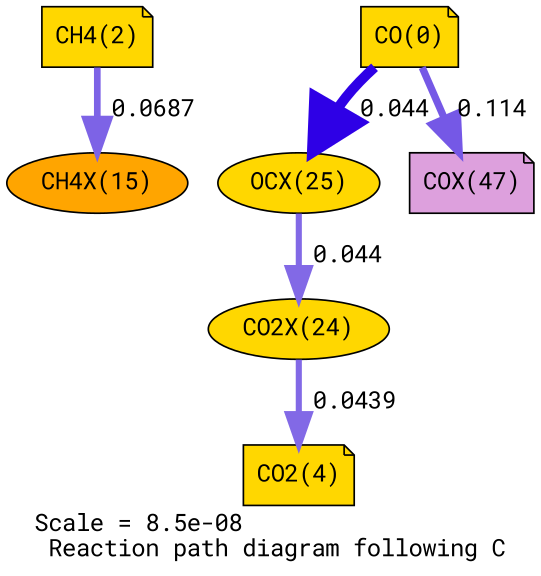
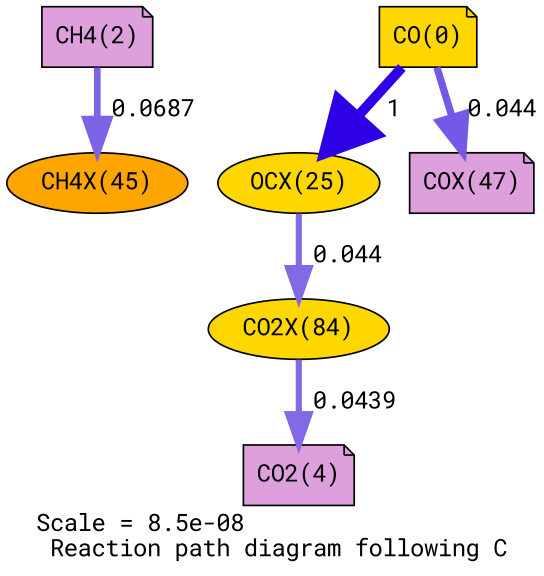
node "CH4(2)": fillcolor gold -> plum
edge "CO(0)" -> "OCX(25)": label " 0.044" -> " 1"
edge "CO(0)" -> "COX(47)": label " 0.114" -> " 0.044"
node "CH4X(15)": label "CH4X(15)" -> "CH4X(45)"
node "CO2X(24)": label "CO2X(24)" -> "CO2X(84)"
node "CO2(4)": fillcolor gold -> plum
